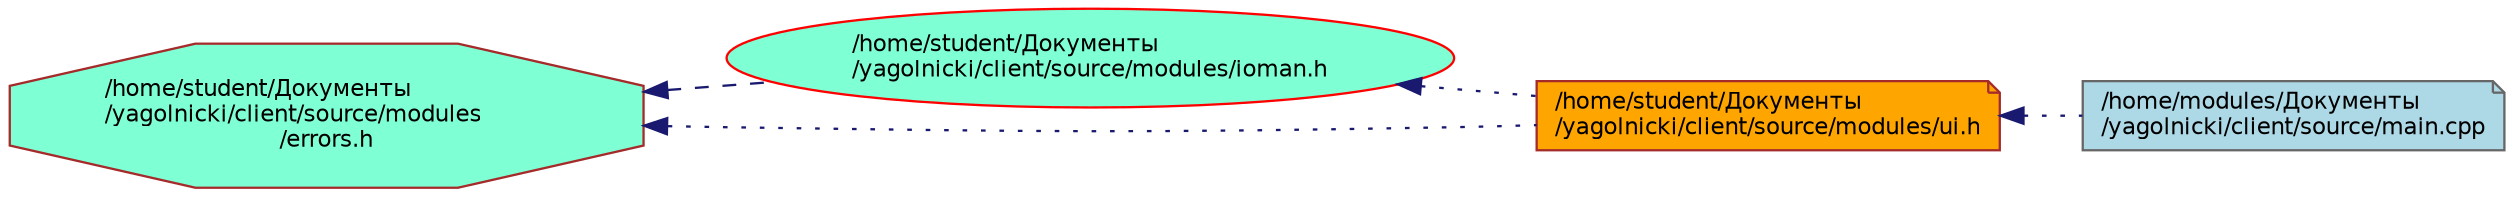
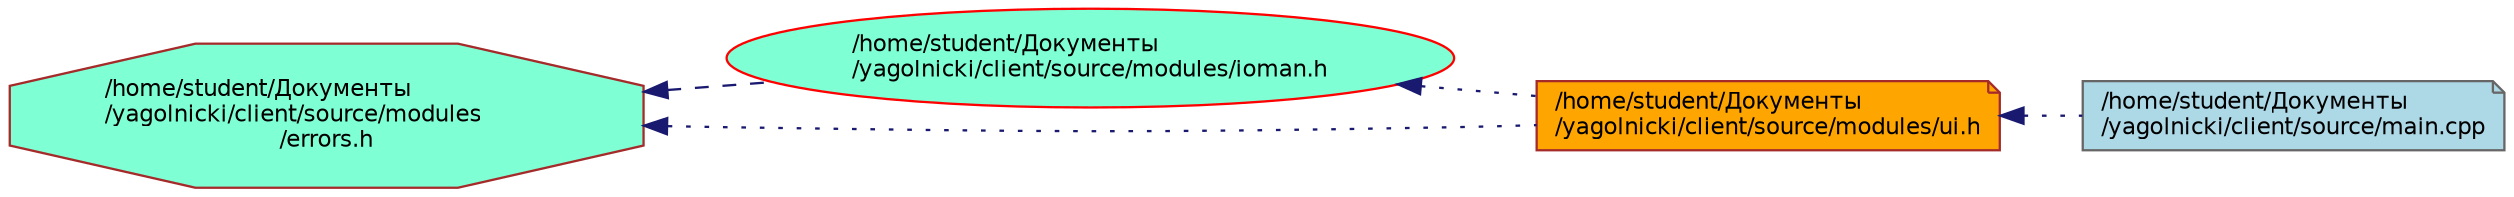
node "/home/modules/Документы /yagolnicki/client/source/main.cpp": label "/home/modules/Документы /yagolnicki/client/source/main.cpp" -> "/home/student/Документы /yagolnicki/client/source/main.cpp"
